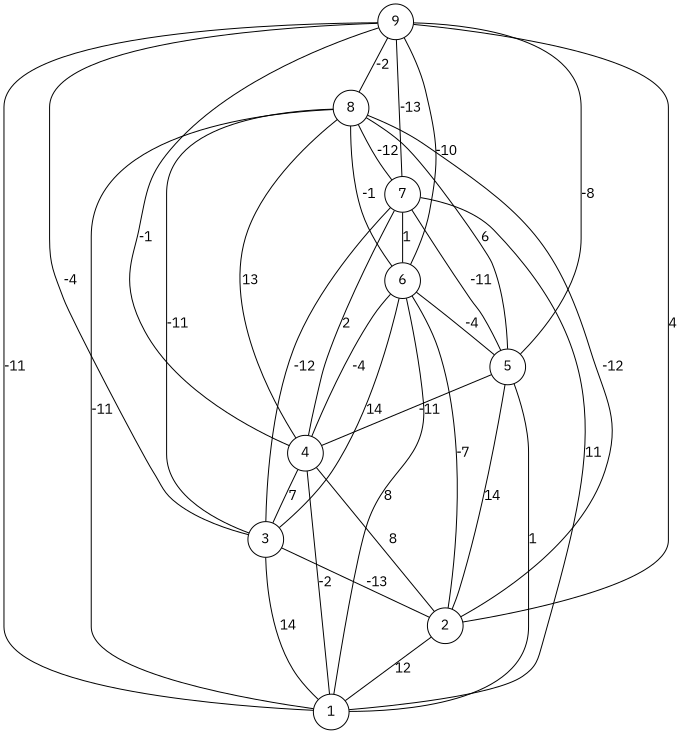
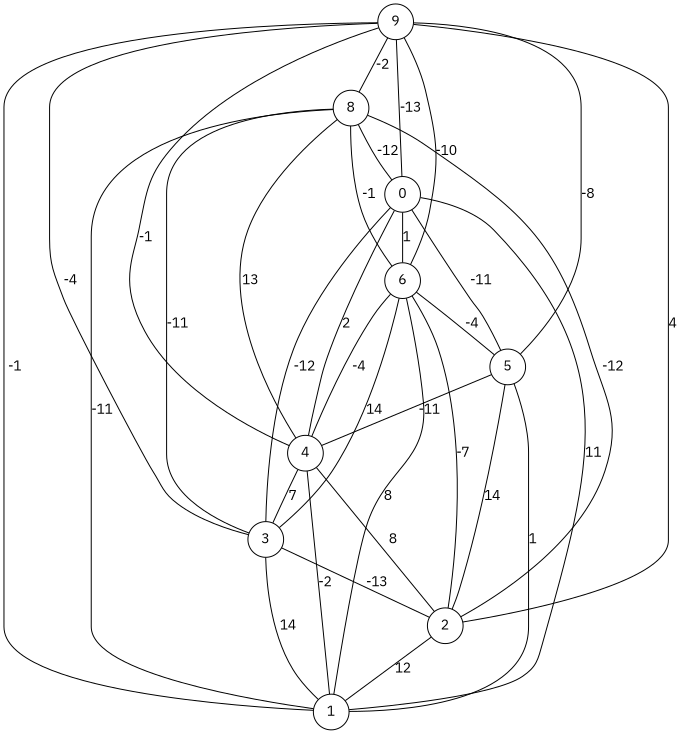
node "7": label "7" -> "0"
edge "8" -- "5": removed, label "6"
edge "9" -- "1": label "-11" -> "-1"
